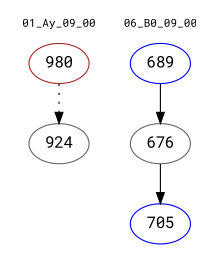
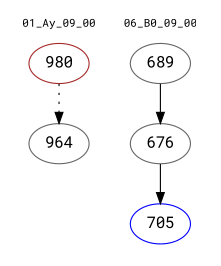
node "689": color blue -> gray40
node "924": label "924" -> "964"
